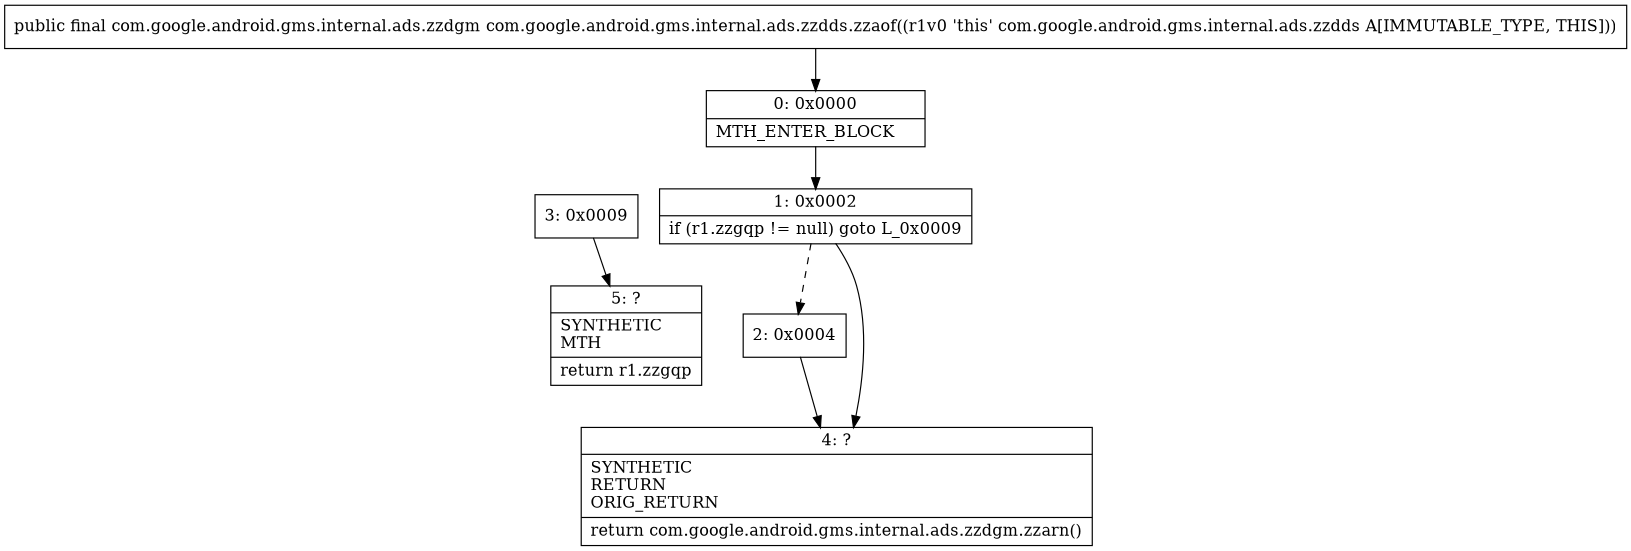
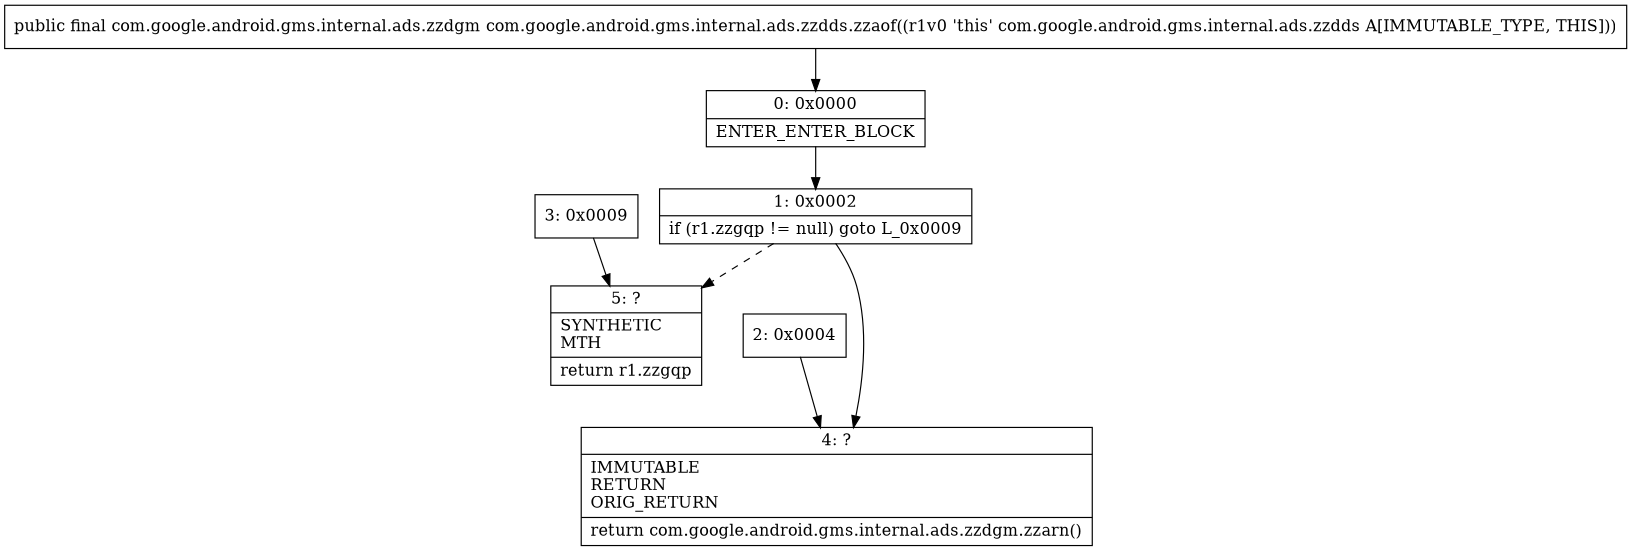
node "0: 0x0000": text "MTH_ENTER_BLOCK" -> "ENTER_ENTER_BLOCK"
edge "1: 0x0002" -> "2: 0x0004": now "1: 0x0002" -> "5: ?"
node "4: ?": text "SYNTHETIC" -> "IMMUTABLE"
